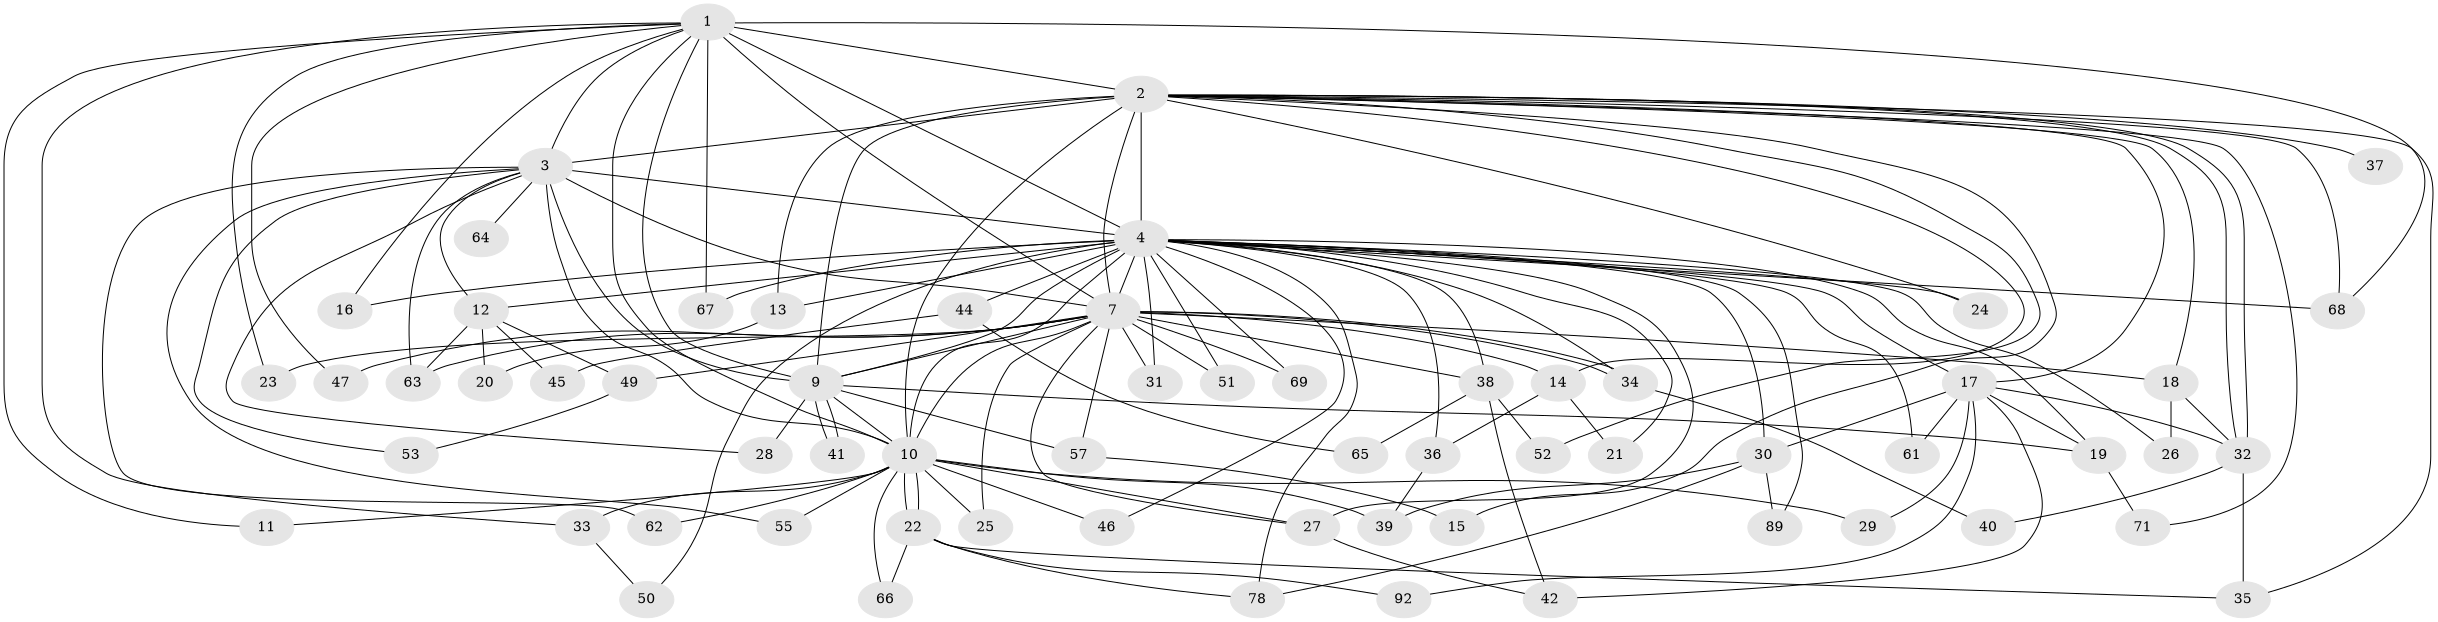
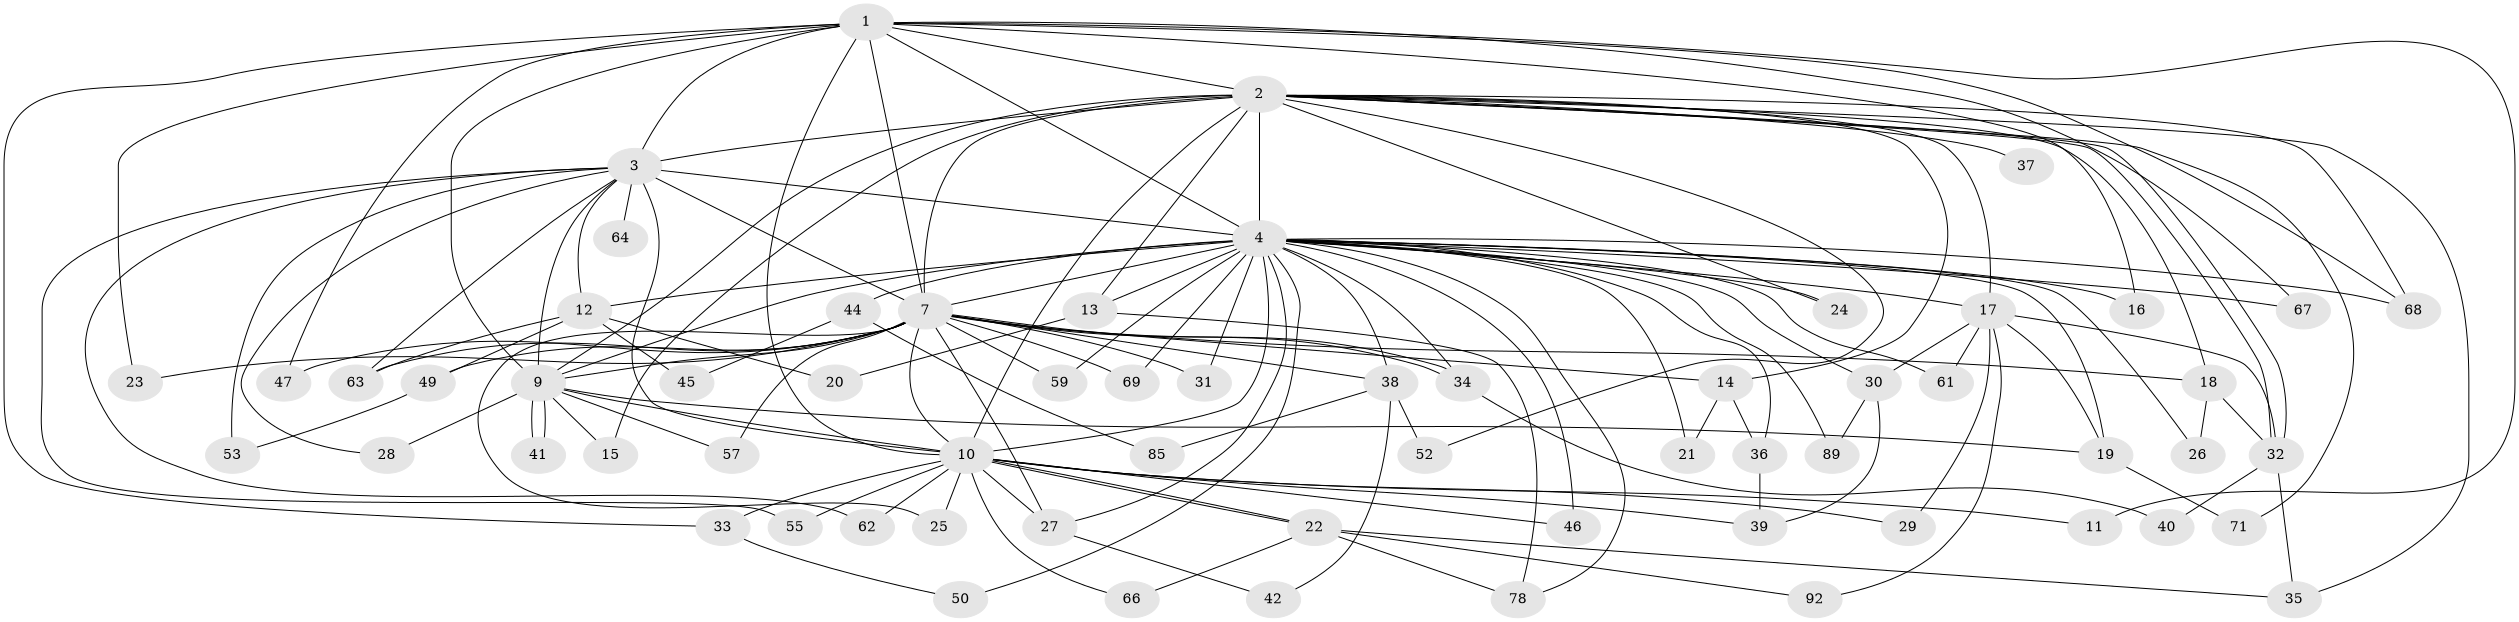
node "51": label "51" -> "59"
node "65": label "65" -> "85"
edge "57" -- "15": now "9" -- "15"
edge "30" -- "78": now "13" -- "78"
edge "17" -- "42": removed
